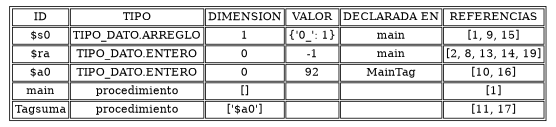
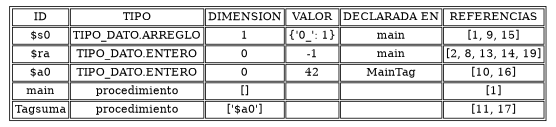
node "ID": text "92" -> "42"
